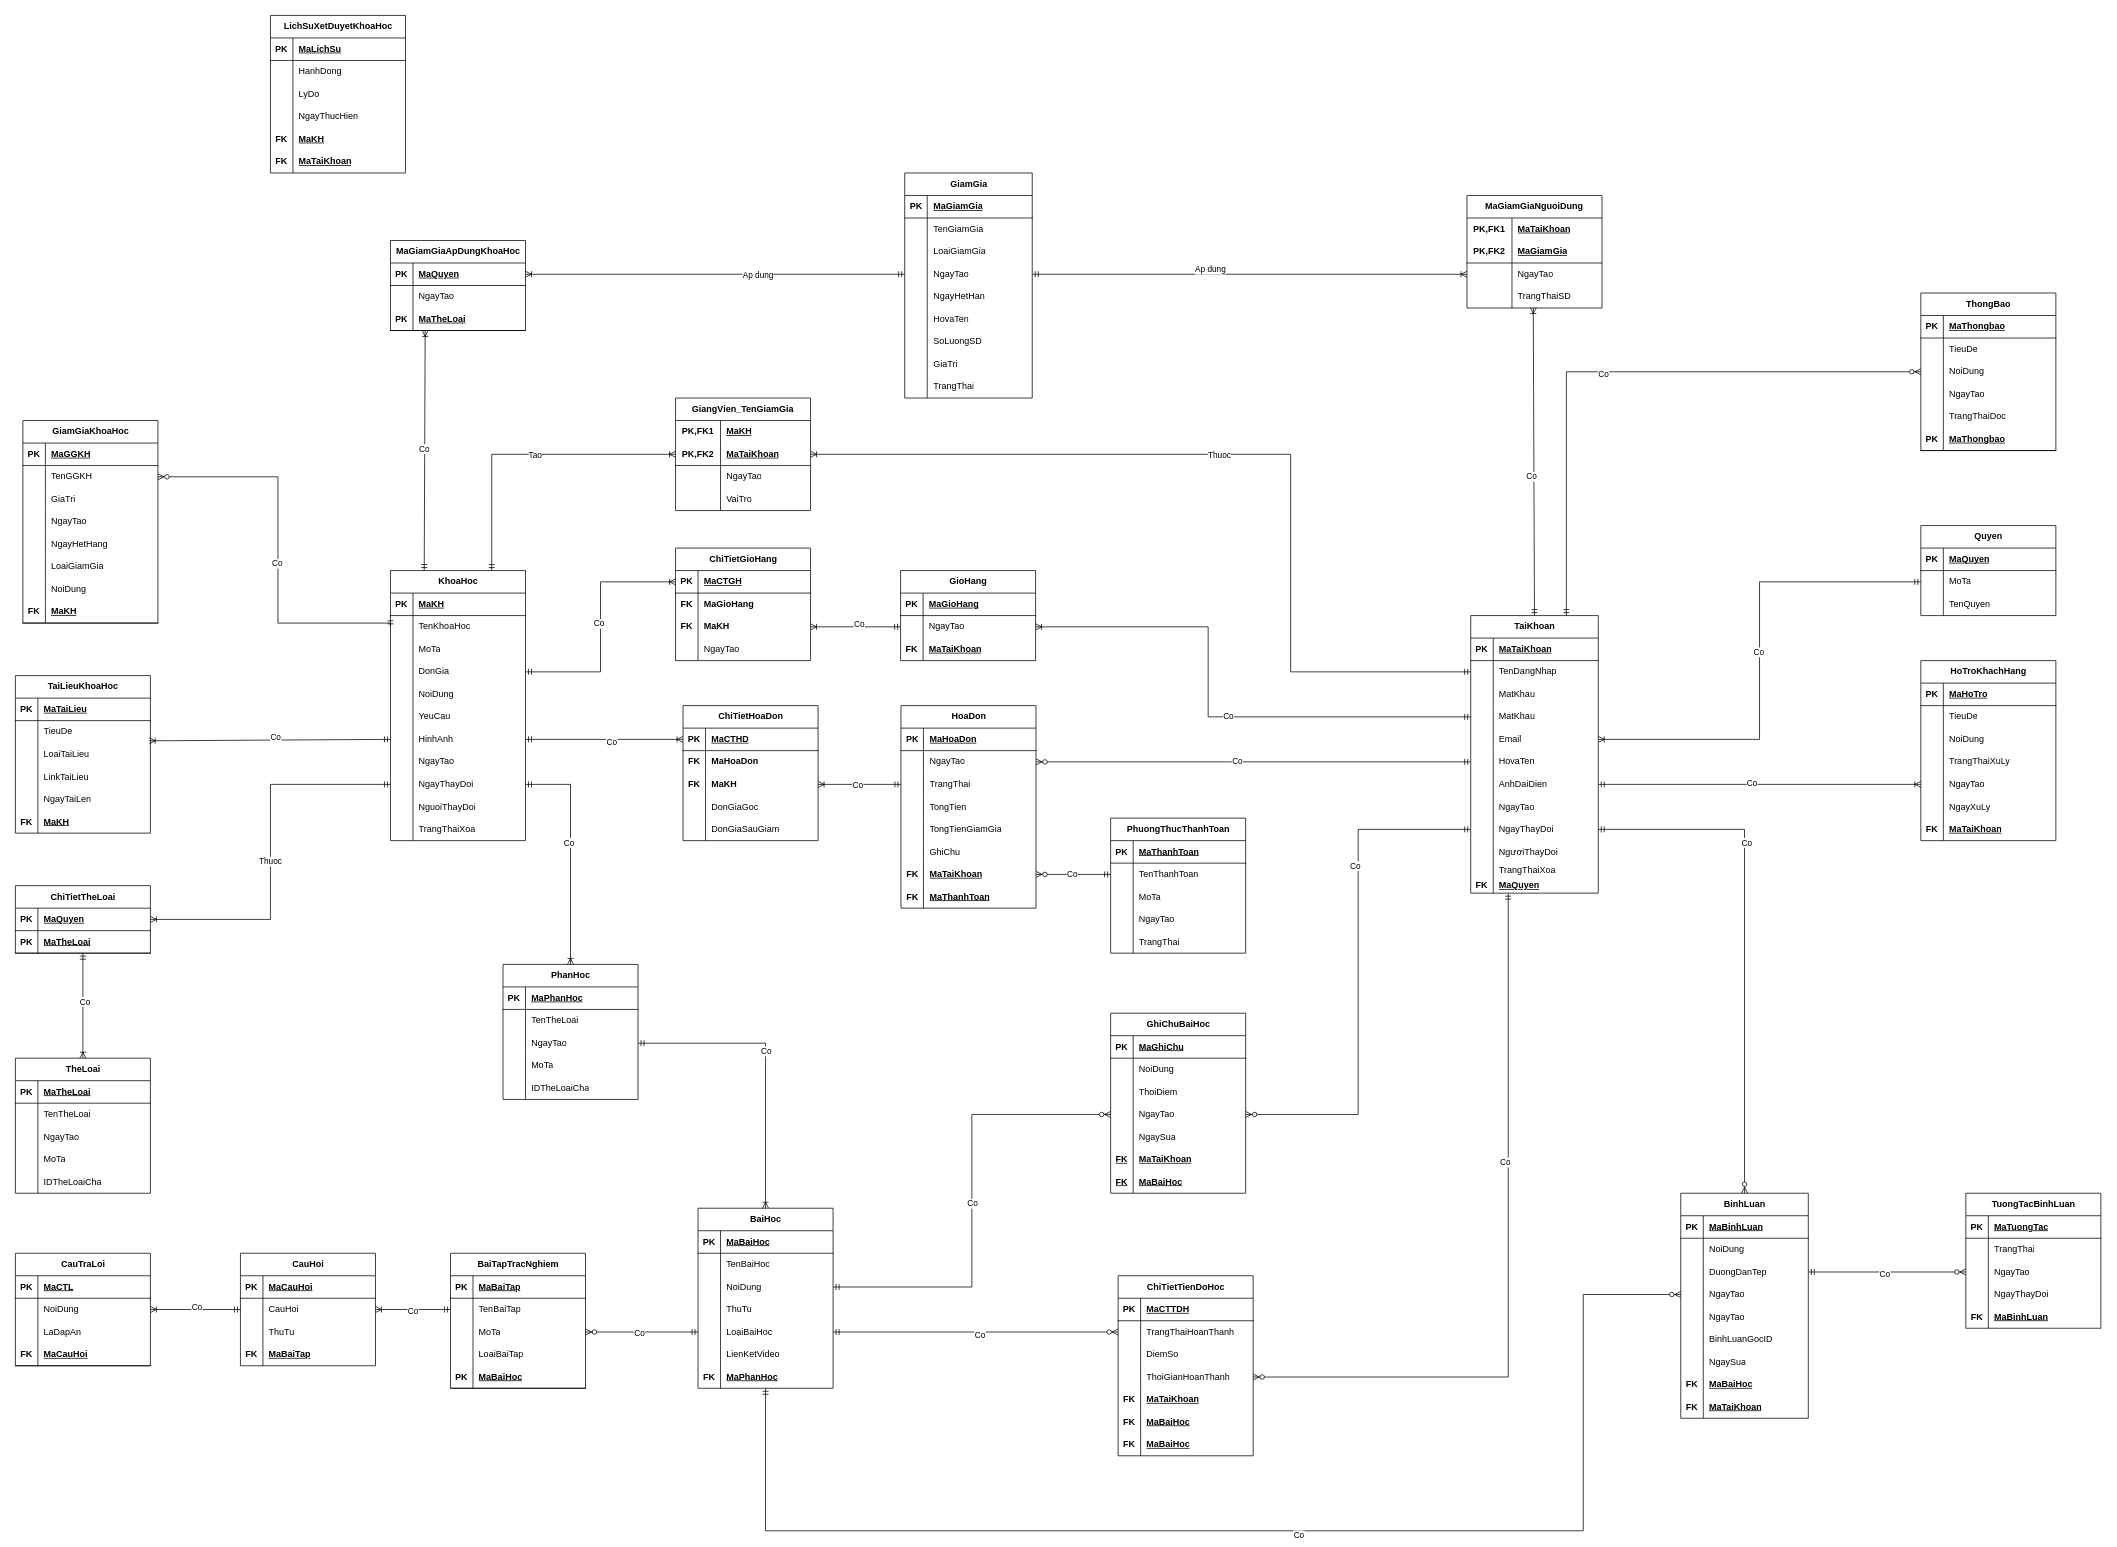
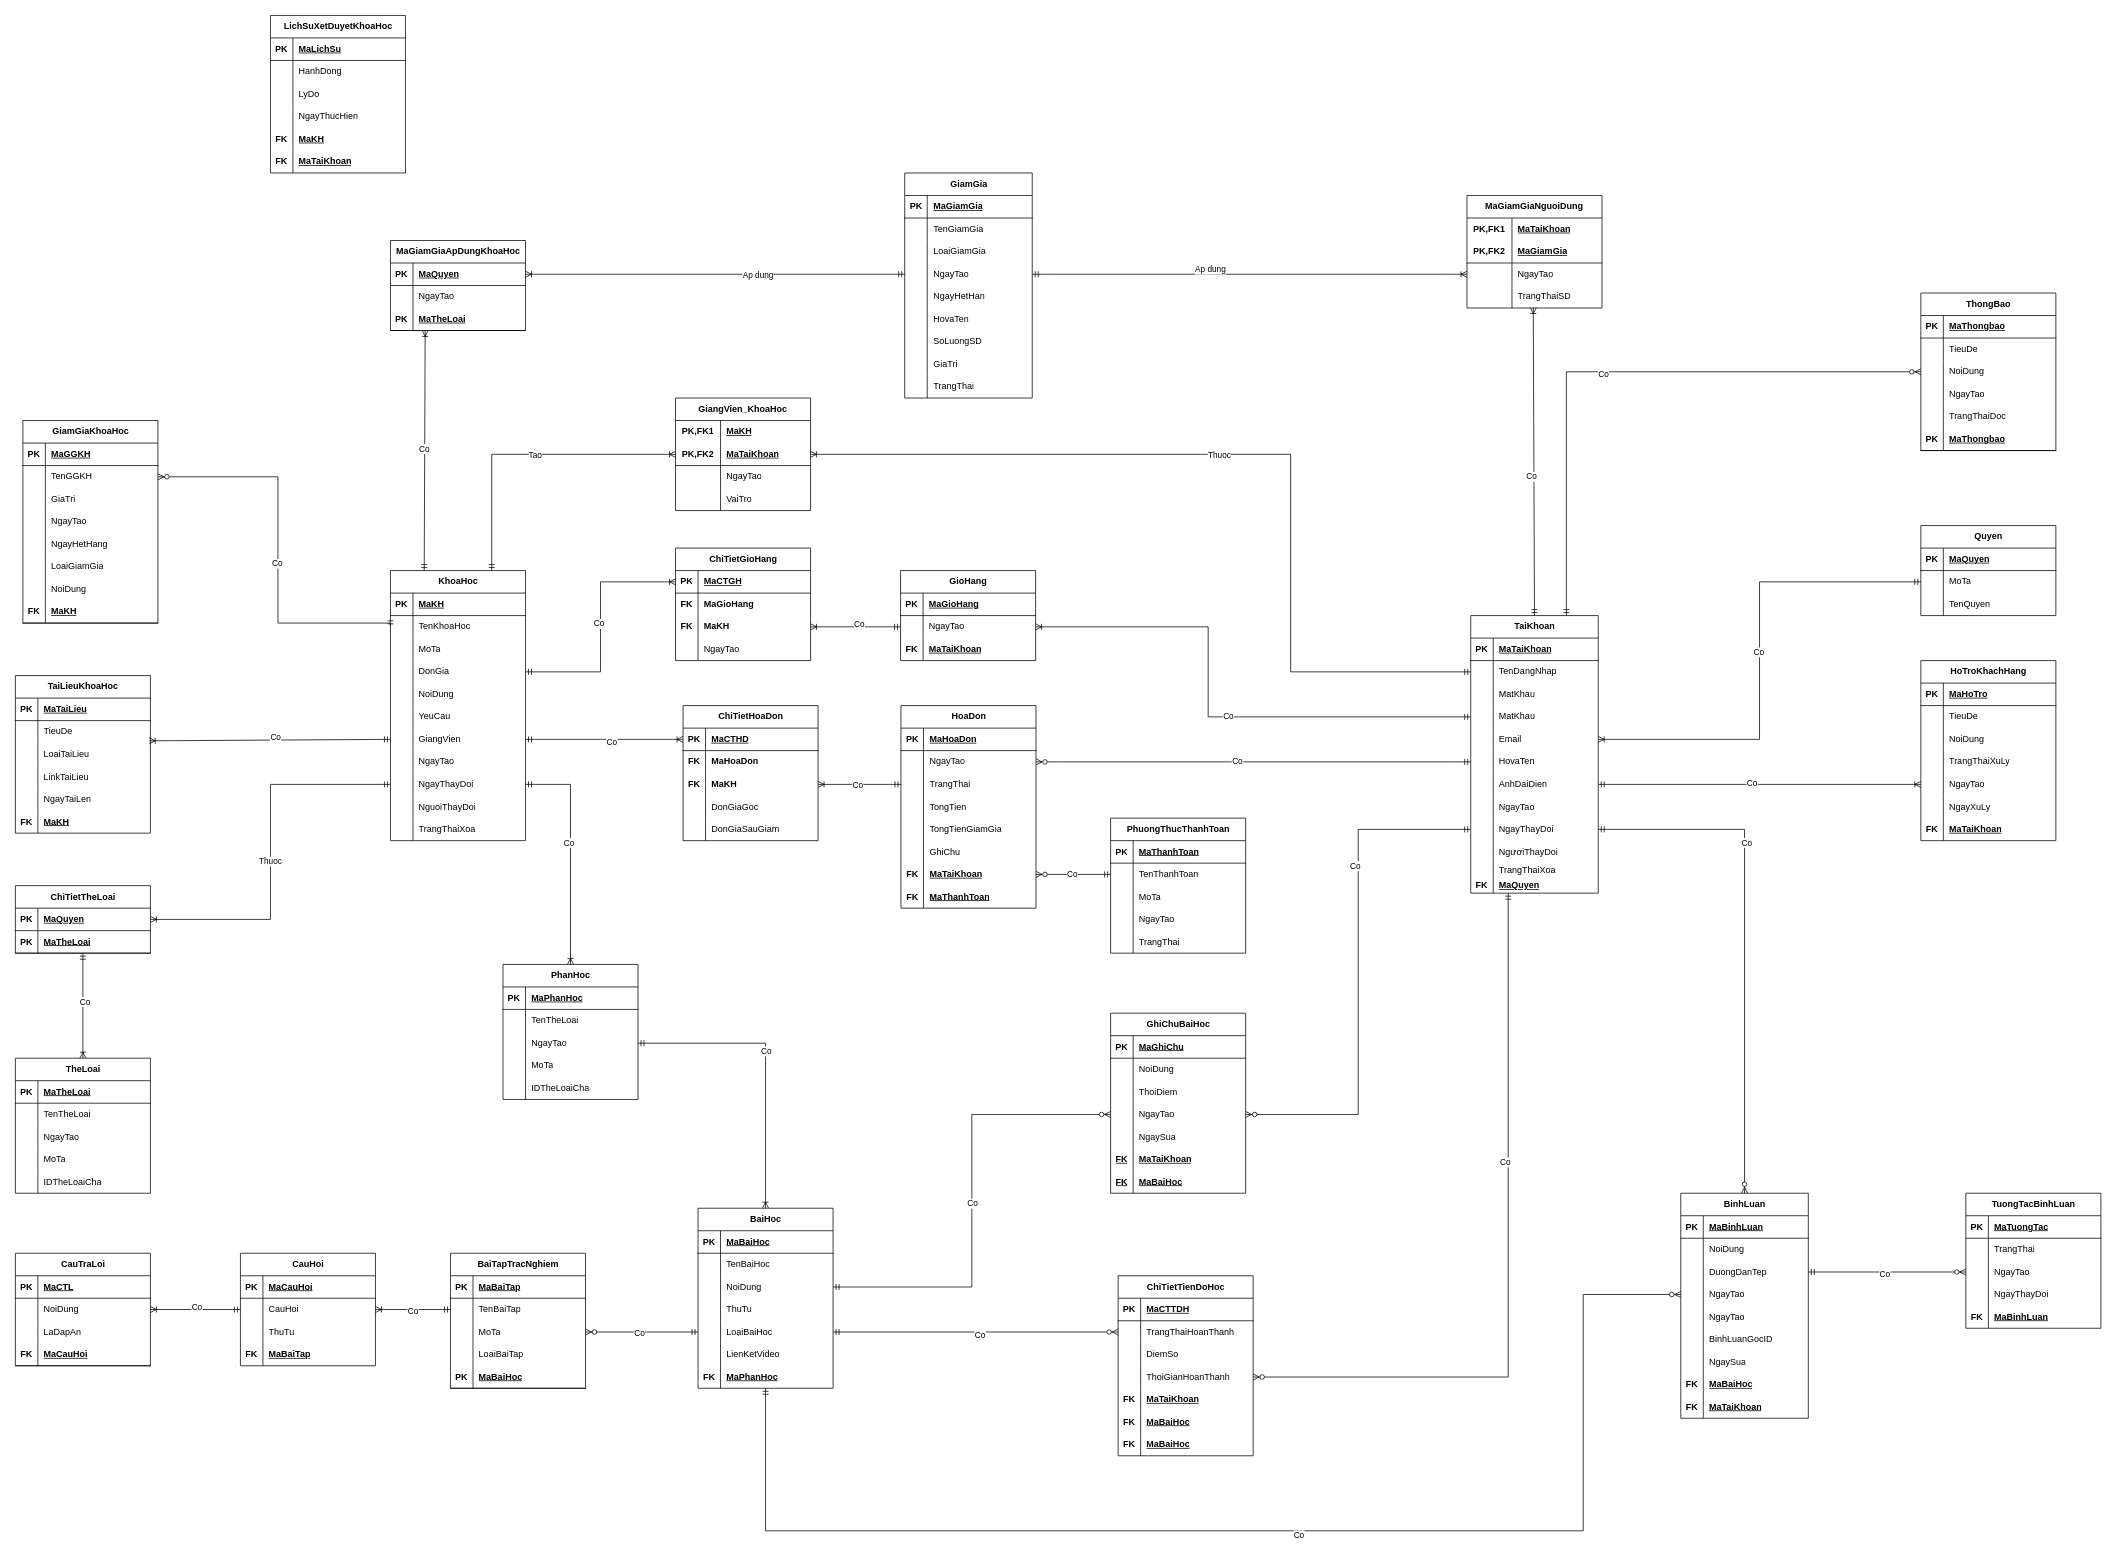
node "GiangVien_TenGiamGia": label "GiangVien_TenGiamGia" -> "GiangVien_KhoaHoc"
node "HinhAnh": label "HinhAnh" -> "GiangVien"
